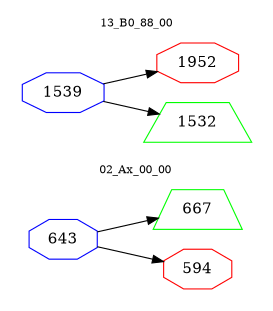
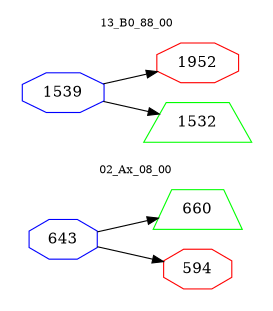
cluster "02_Ax_00_00": label "02_Ax_00_00" -> "02_Ax_08_00"
node "667": label "667" -> "660"
